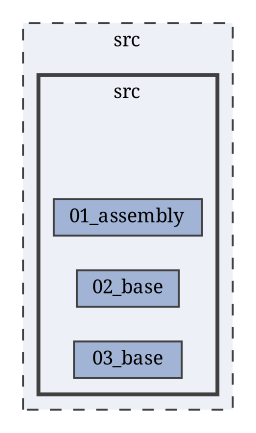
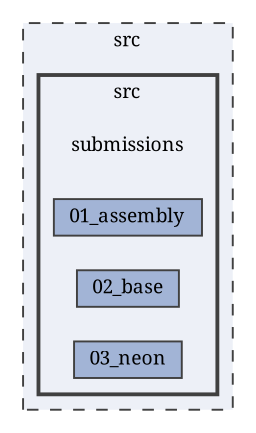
node "submissions": added
node "03_base": label "03_base" -> "03_neon"
